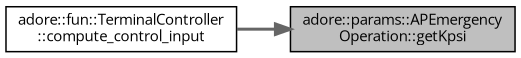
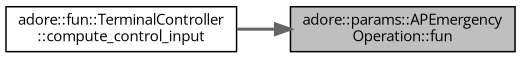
node "adore::params::APEmergency Operation::getKpsi": label "adore::params::APEmergency Operation::getKpsi" -> "adore::params::APEmergency Operation::fun"
